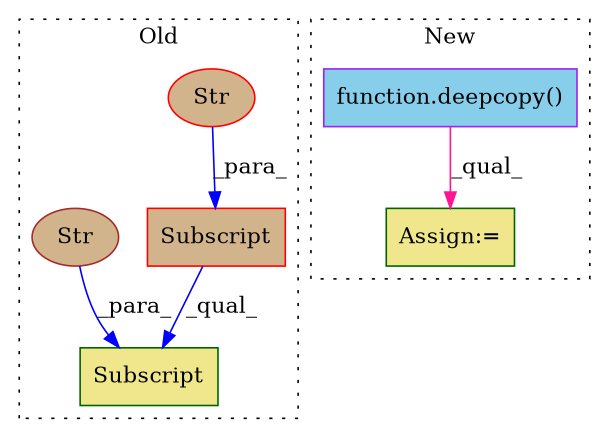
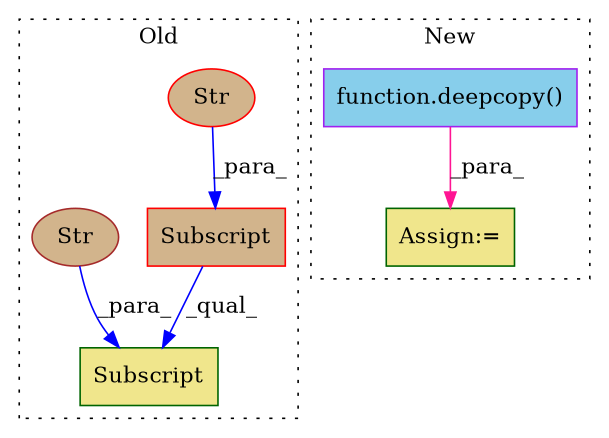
edge "function.deepcopy()" -> "Assign:=": label "_qual_" -> "_para_"
